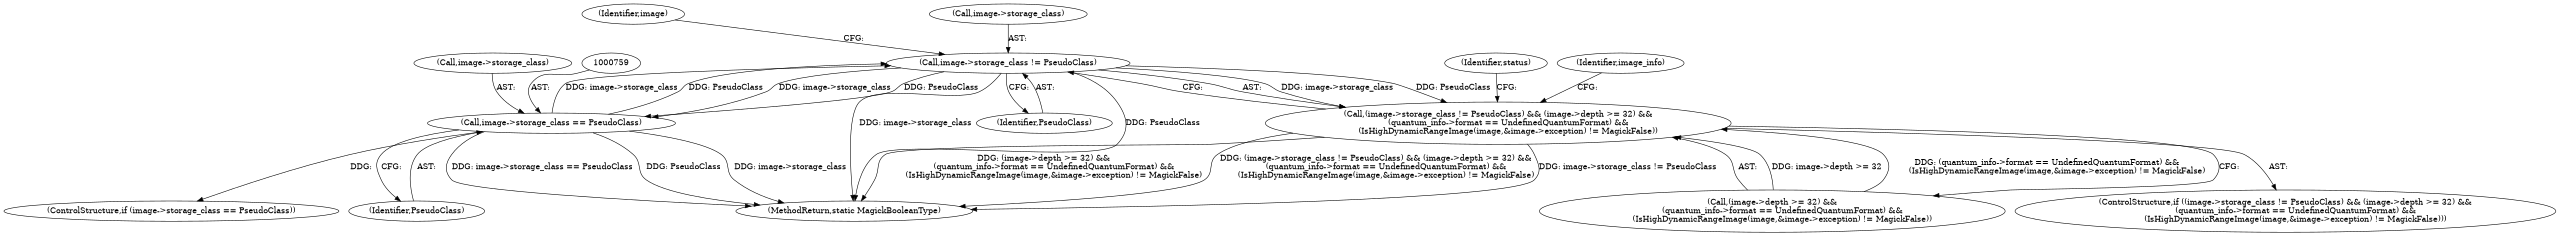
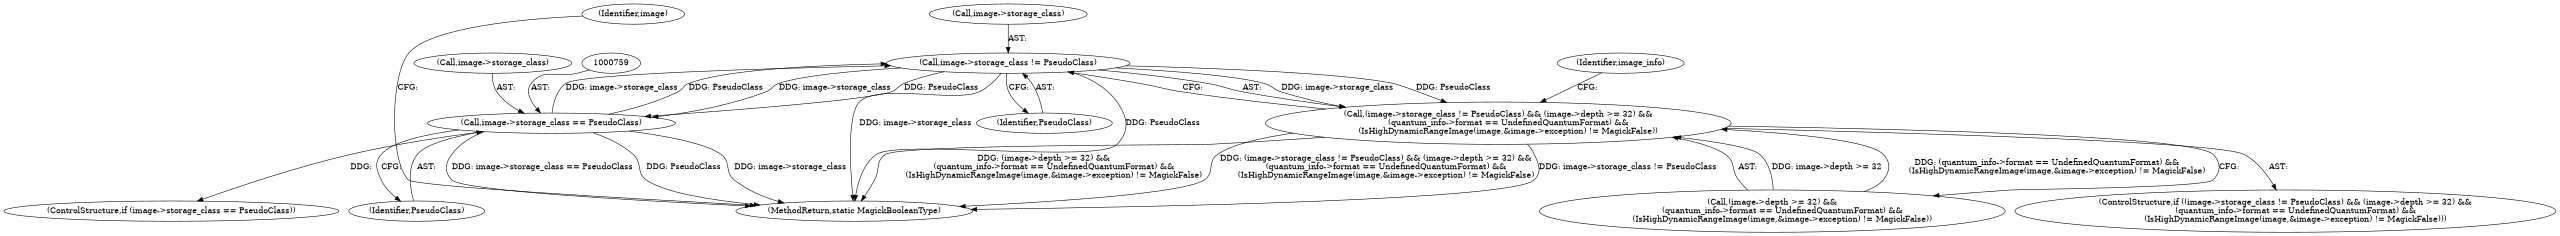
edge "(Identifier,image)" -> "(Call,image->storage_class != PseudoClass)": now "(Identifier,image)" -> "(MethodReturn,static MagickBooleanType)"
node "(Identifier,status)": removed
